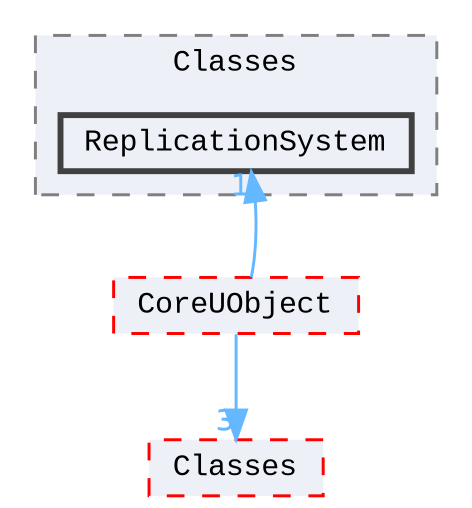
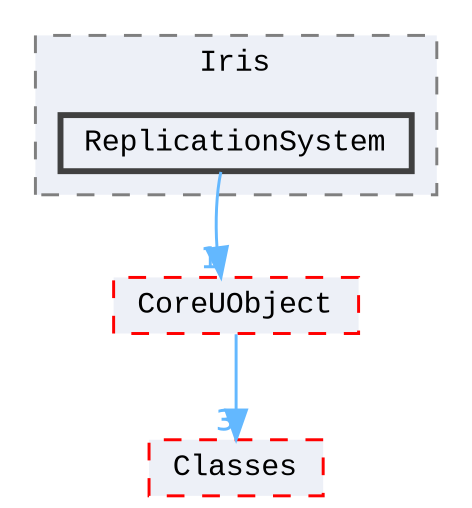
cluster "Classes": label "Classes" -> "Iris"
edge "CoreUObject" -> "ReplicationSystem": reversed
